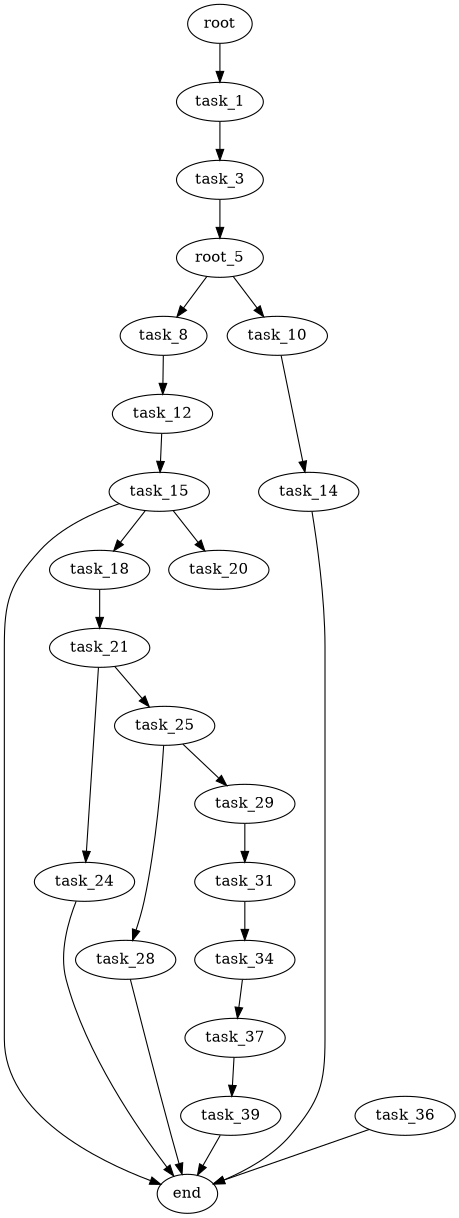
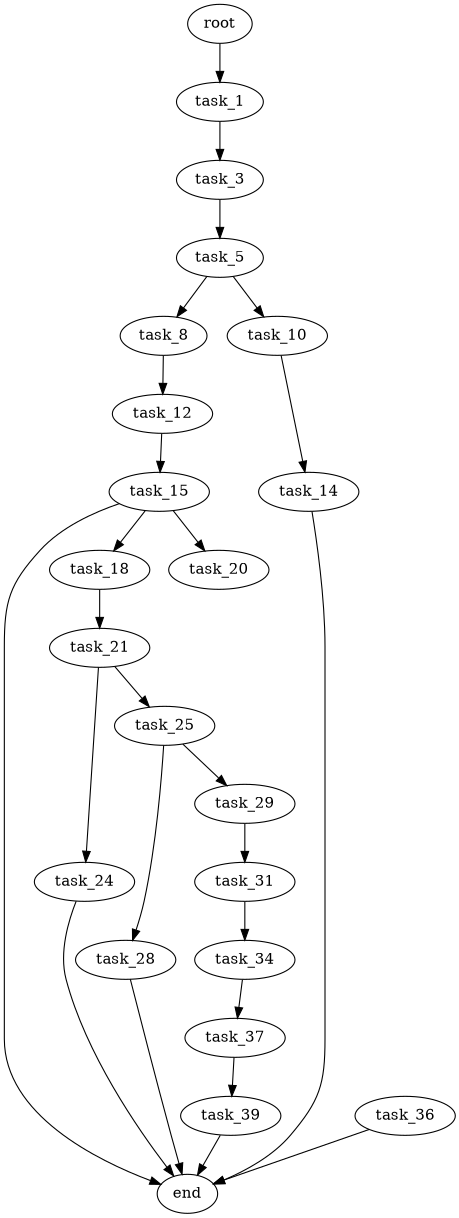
node "root_5": label "root_5" -> "task_5"
